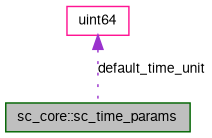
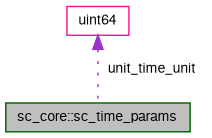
edge "sc_core::sc_time_params" -> "uint64": label "default_time_unit" -> "unit_time_unit"
